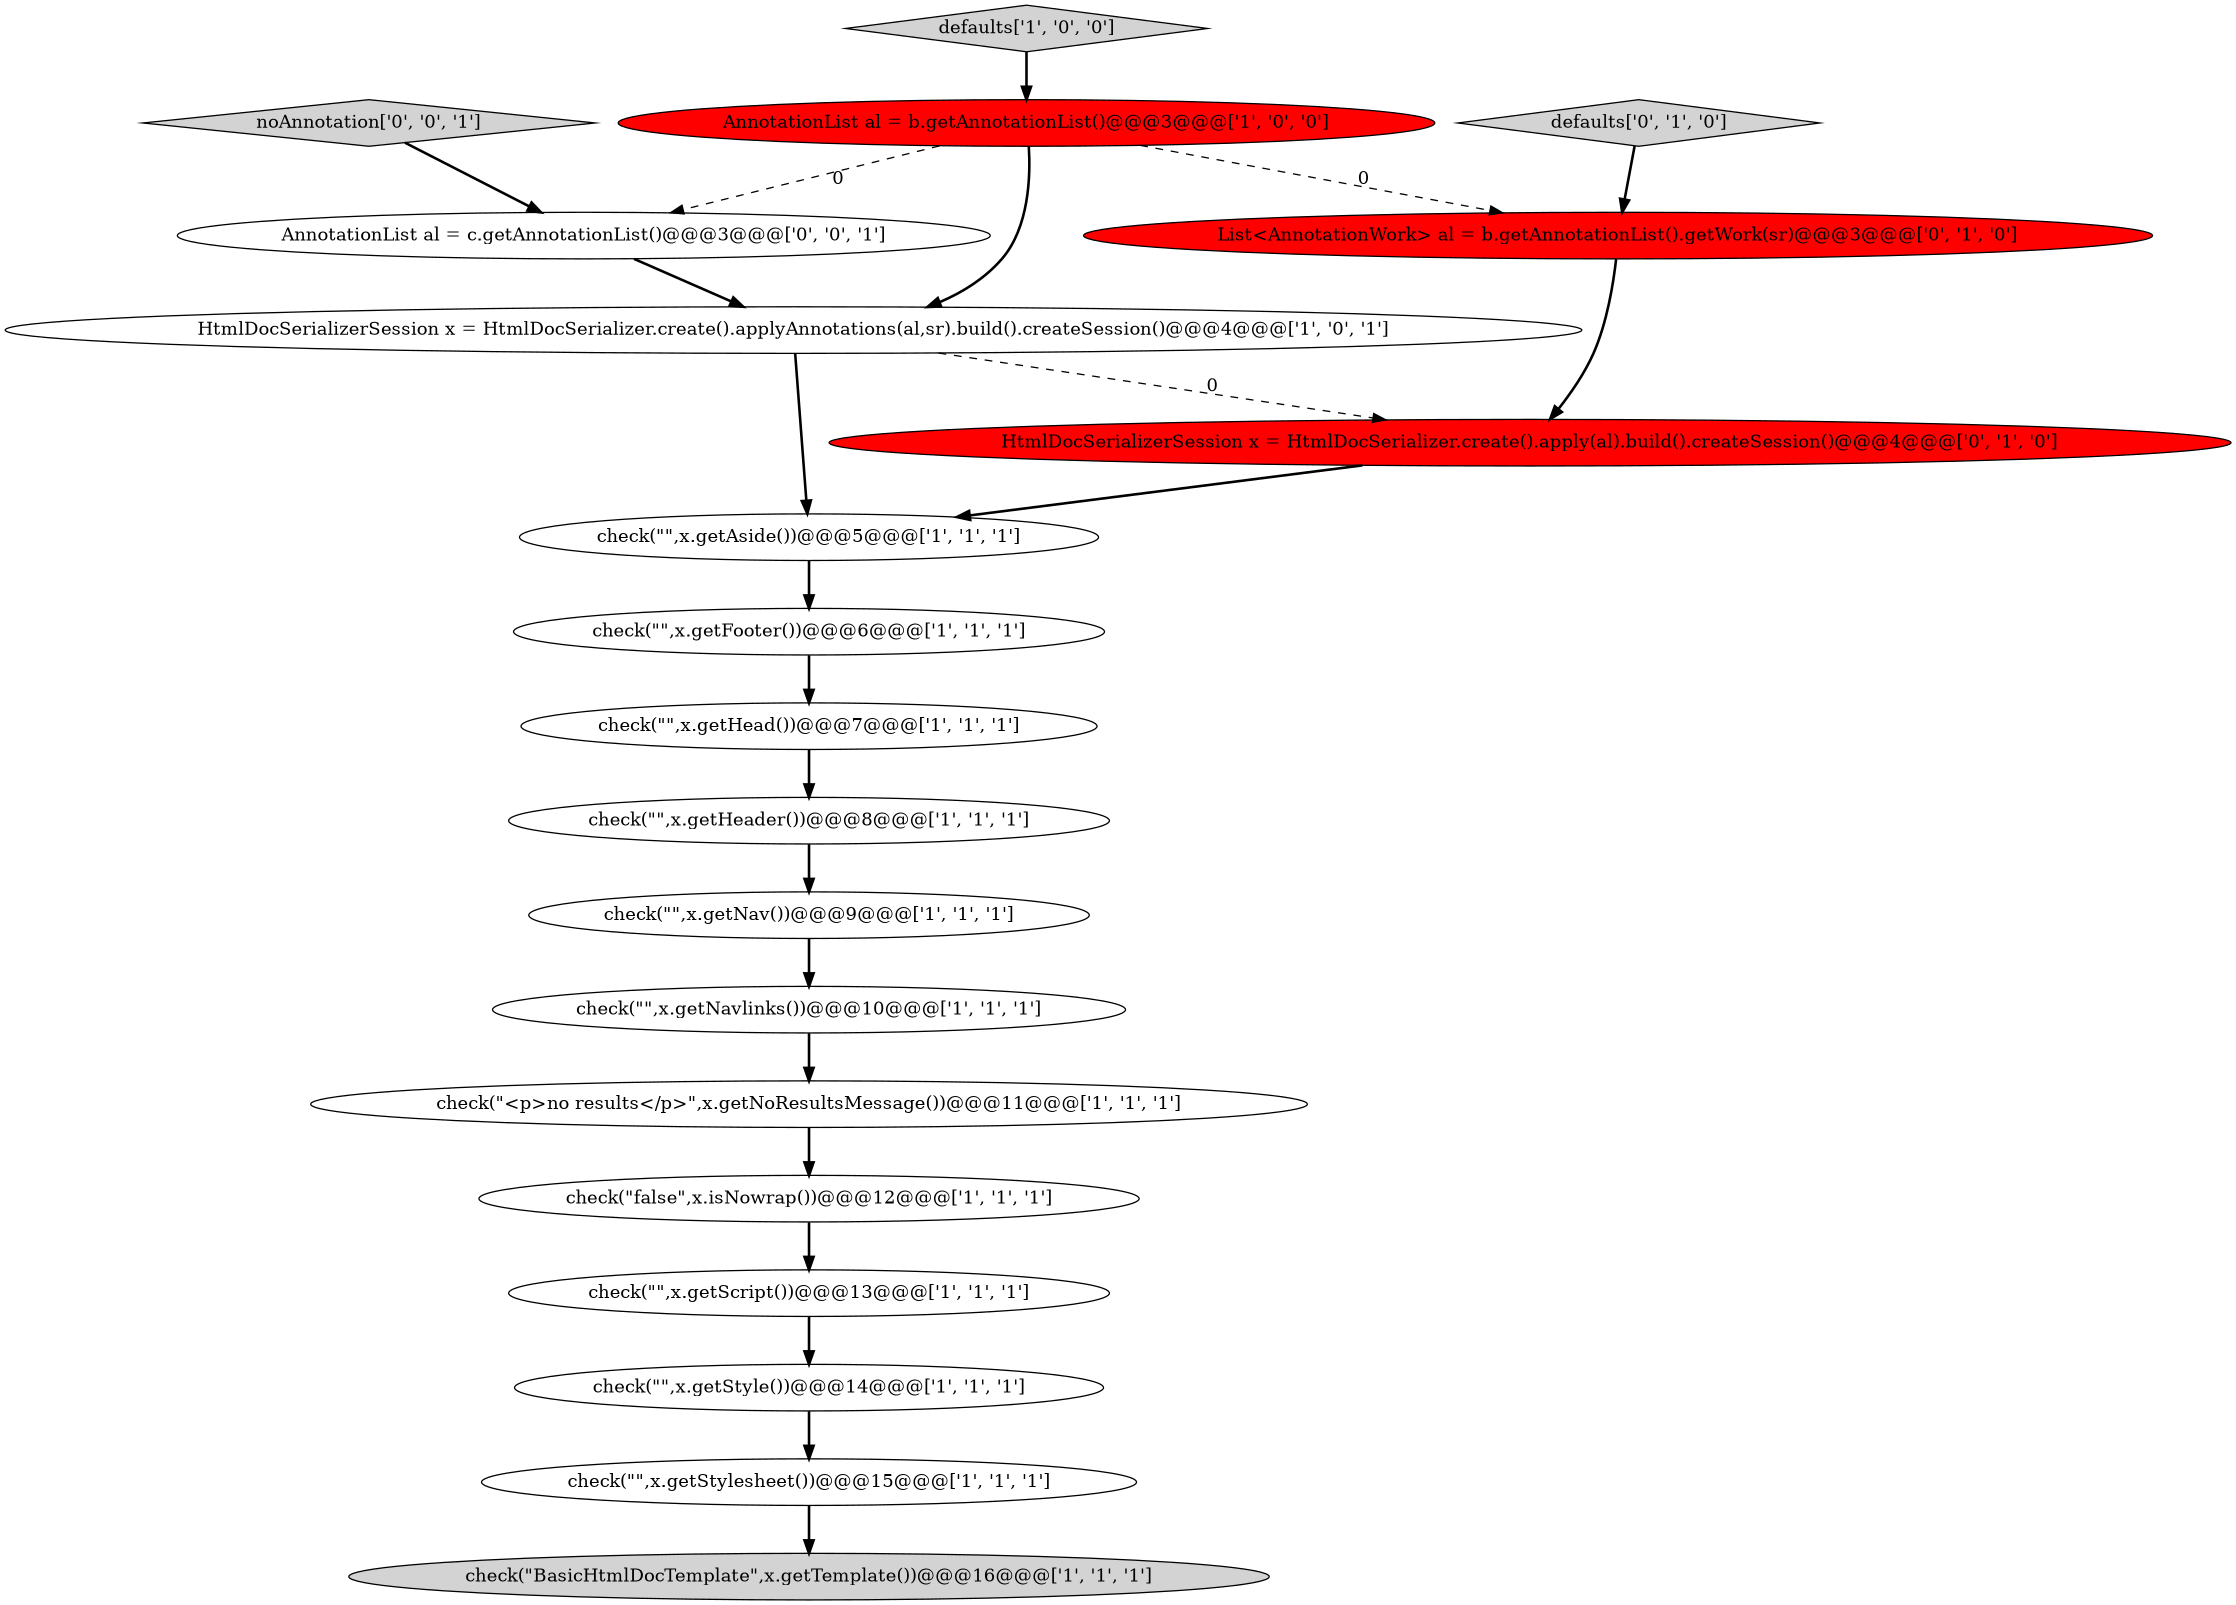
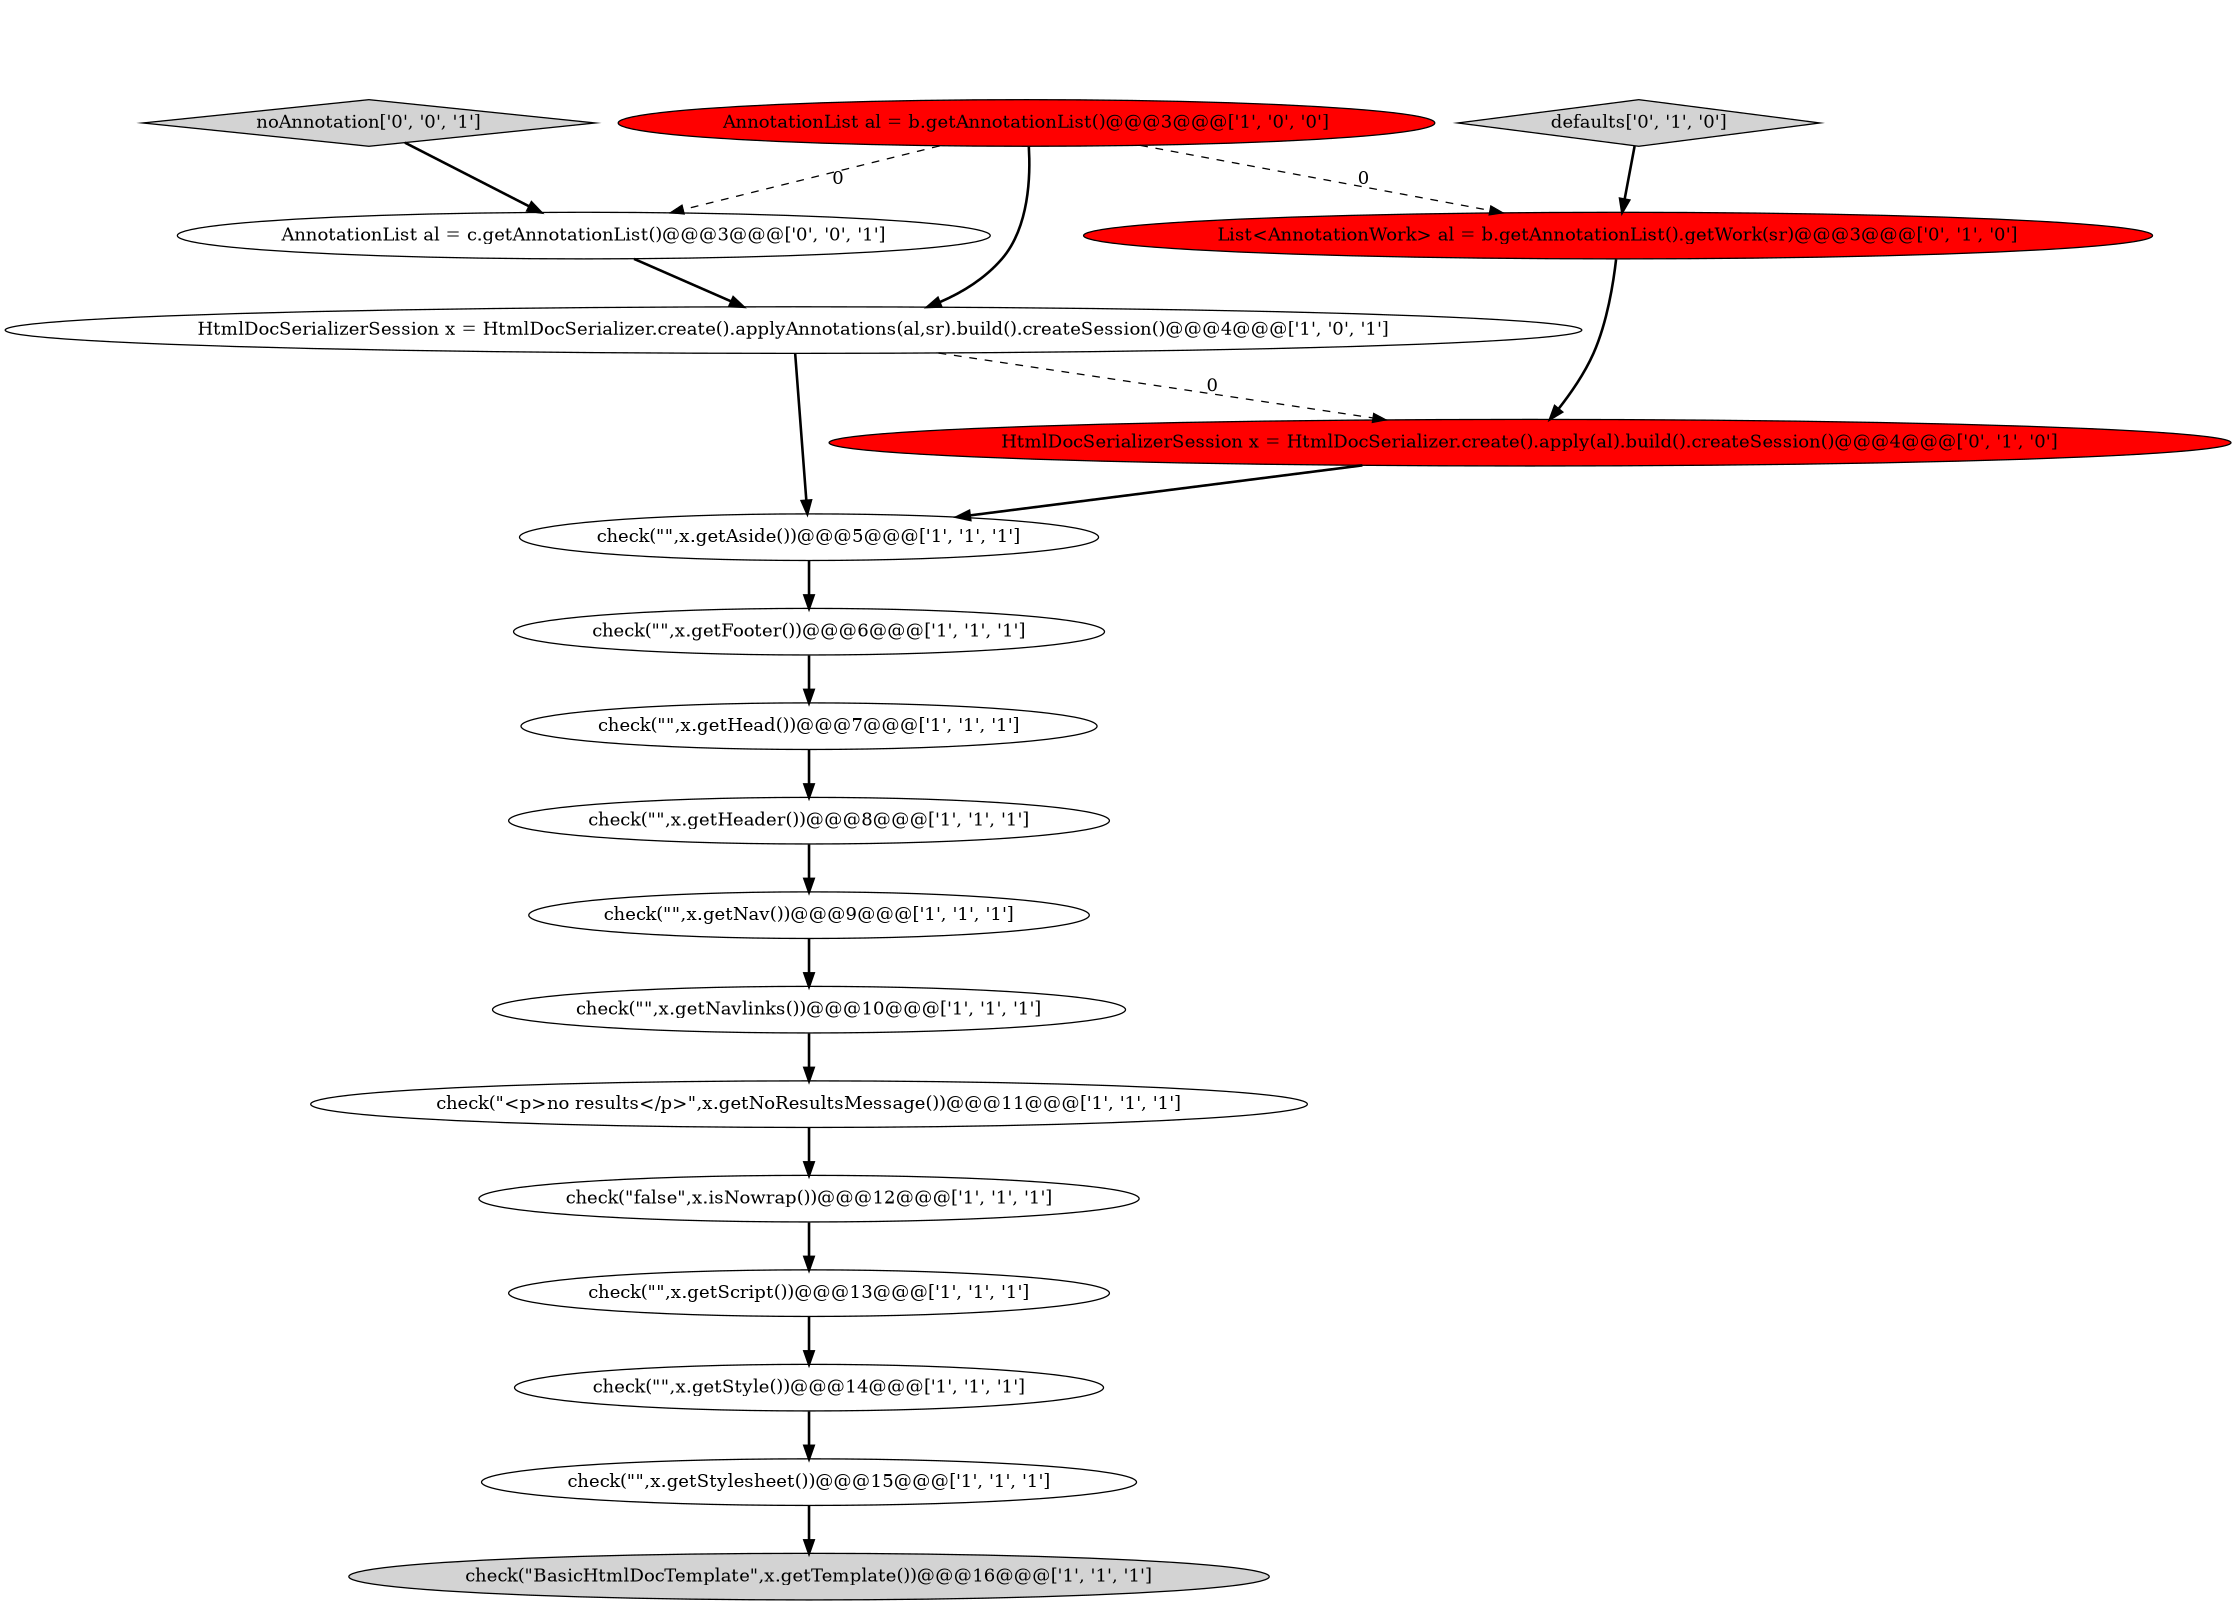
node "defaults['1', '0', '0']": removed
